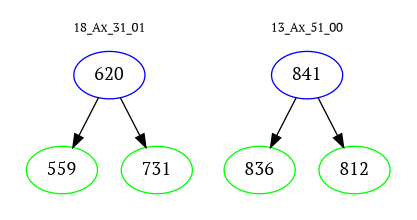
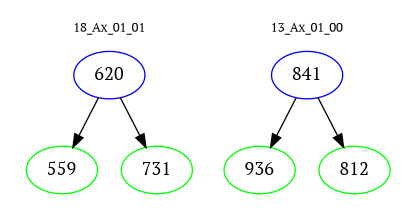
cluster "18_Ax_31_01": label "18_Ax_31_01" -> "18_Ax_01_01"
cluster "13_Ax_51_00": label "13_Ax_51_00" -> "13_Ax_01_00"
node "836": label "836" -> "936"
